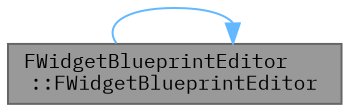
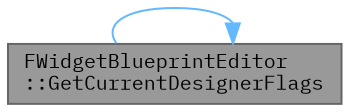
node "FWidgetBlueprintEditor ::FWidgetBlueprintEditor": label "FWidgetBlueprintEditor ::FWidgetBlueprintEditor" -> "FWidgetBlueprintEditor ::GetCurrentDesignerFlags"
